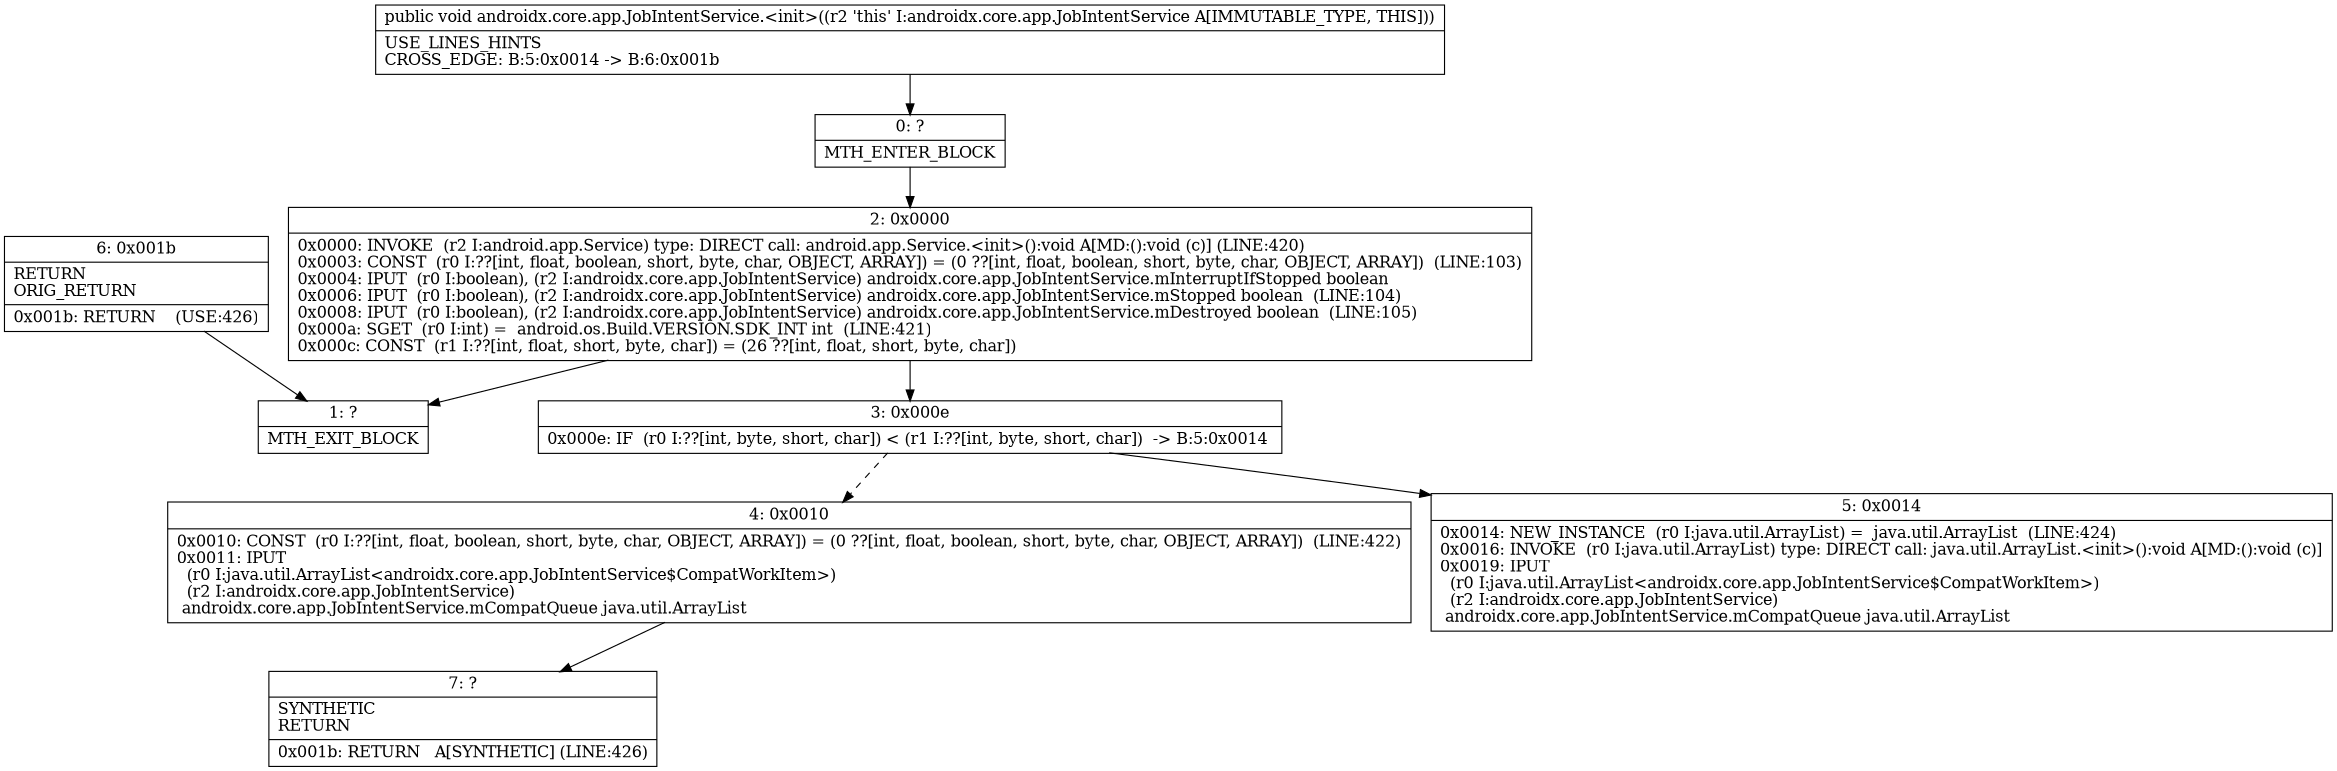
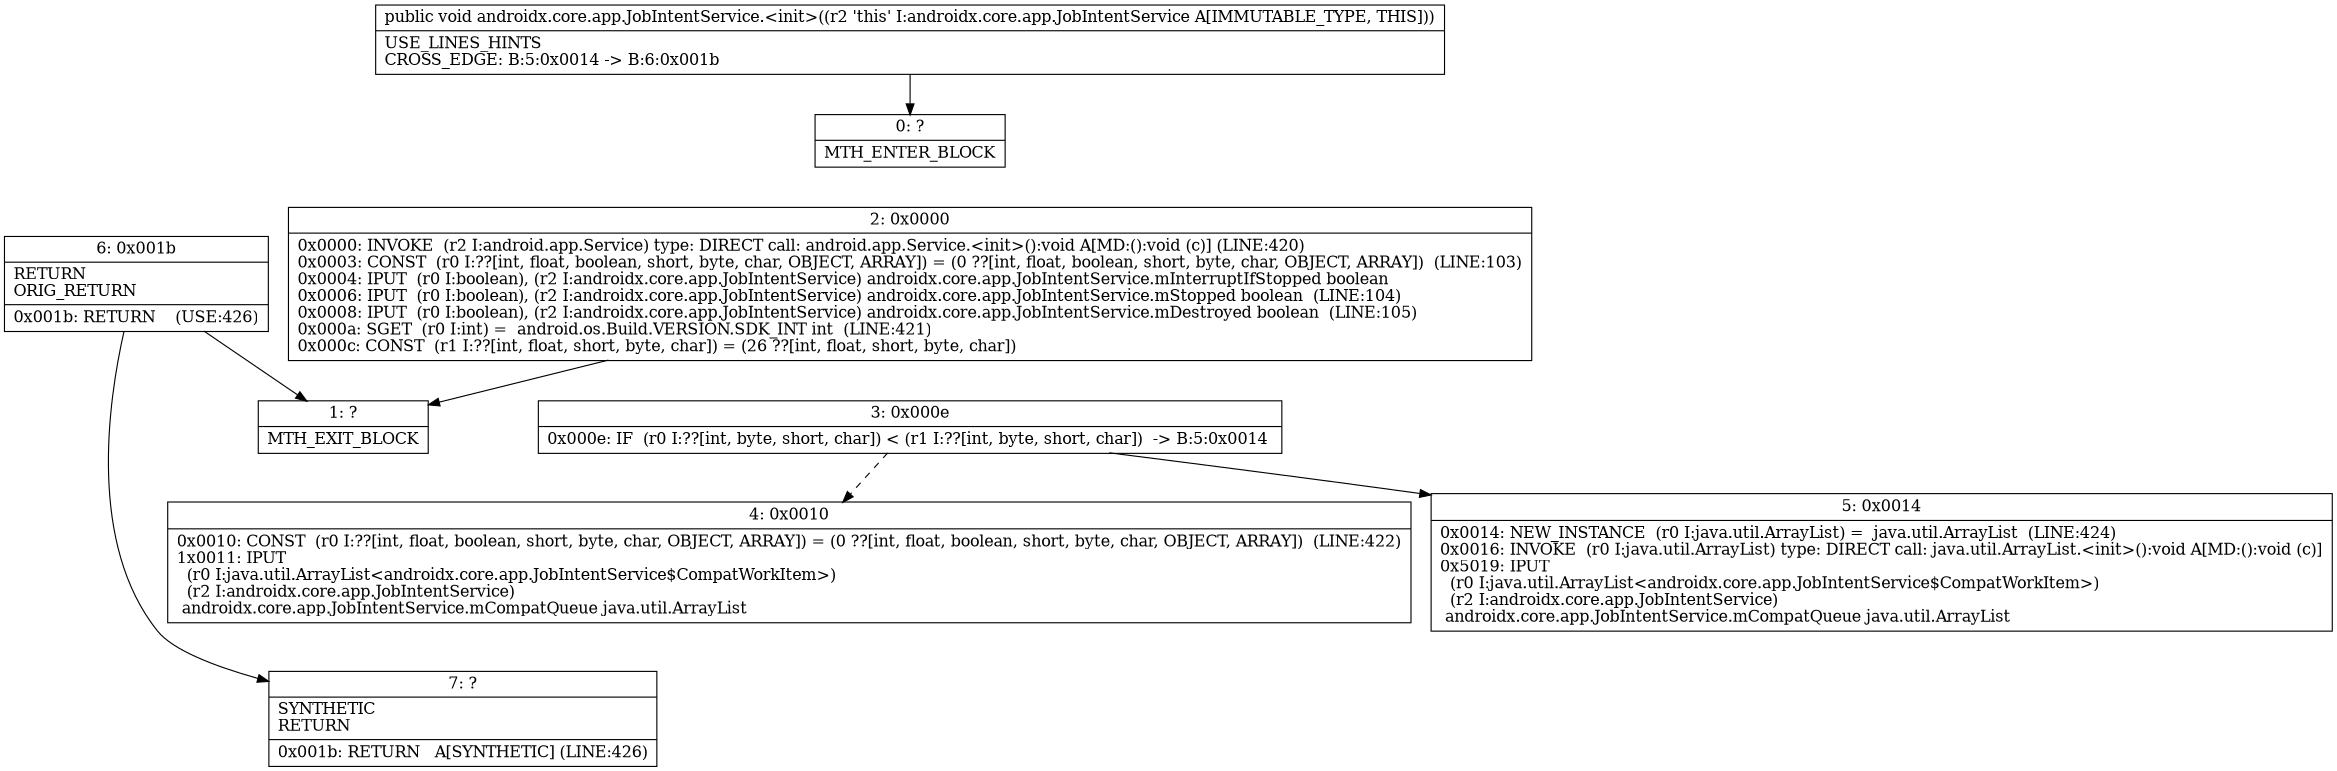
edge "0: ?" -> "2: 0x0000": removed
edge "2: 0x0000" -> "3: 0x000e": removed
node "4: 0x0010": text "0x0011: IPUT" -> "1x0011: IPUT"
node "5: 0x0014": text "0x0019: IPUT" -> "0x5019: IPUT"
edge "4: 0x0010" -> "7: ?": now "6: 0x001b" -> "7: ?"
